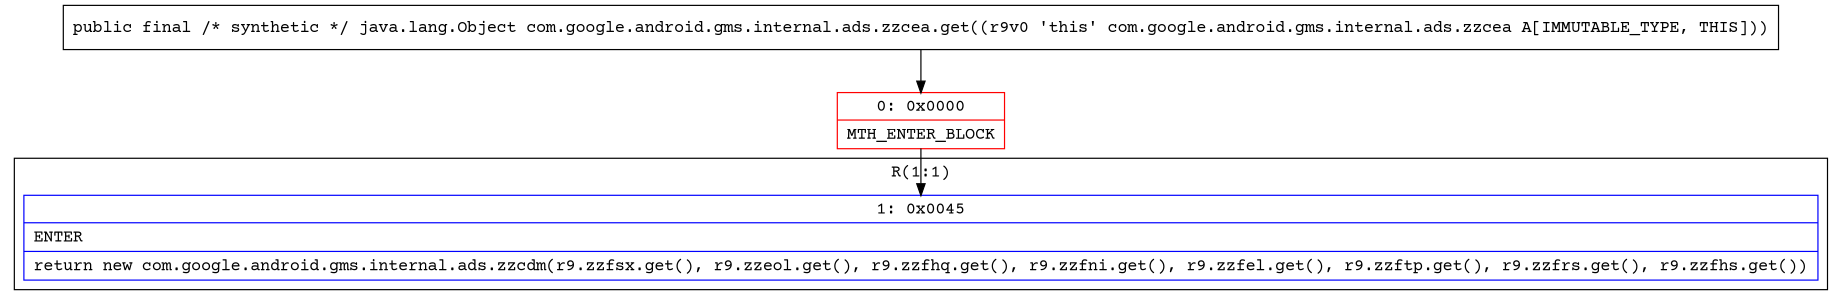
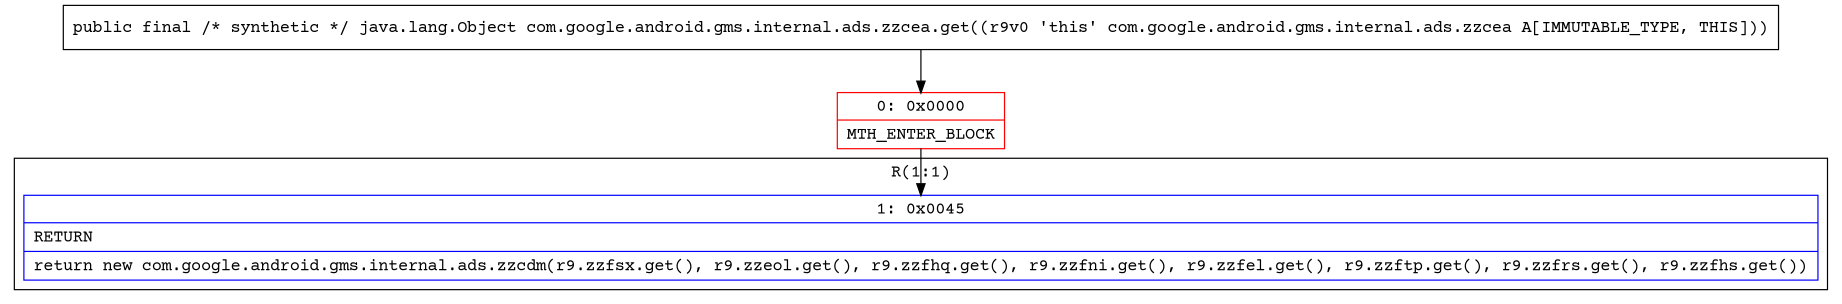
node "1: 0x0045": text "ENTER" -> "RETURN"
